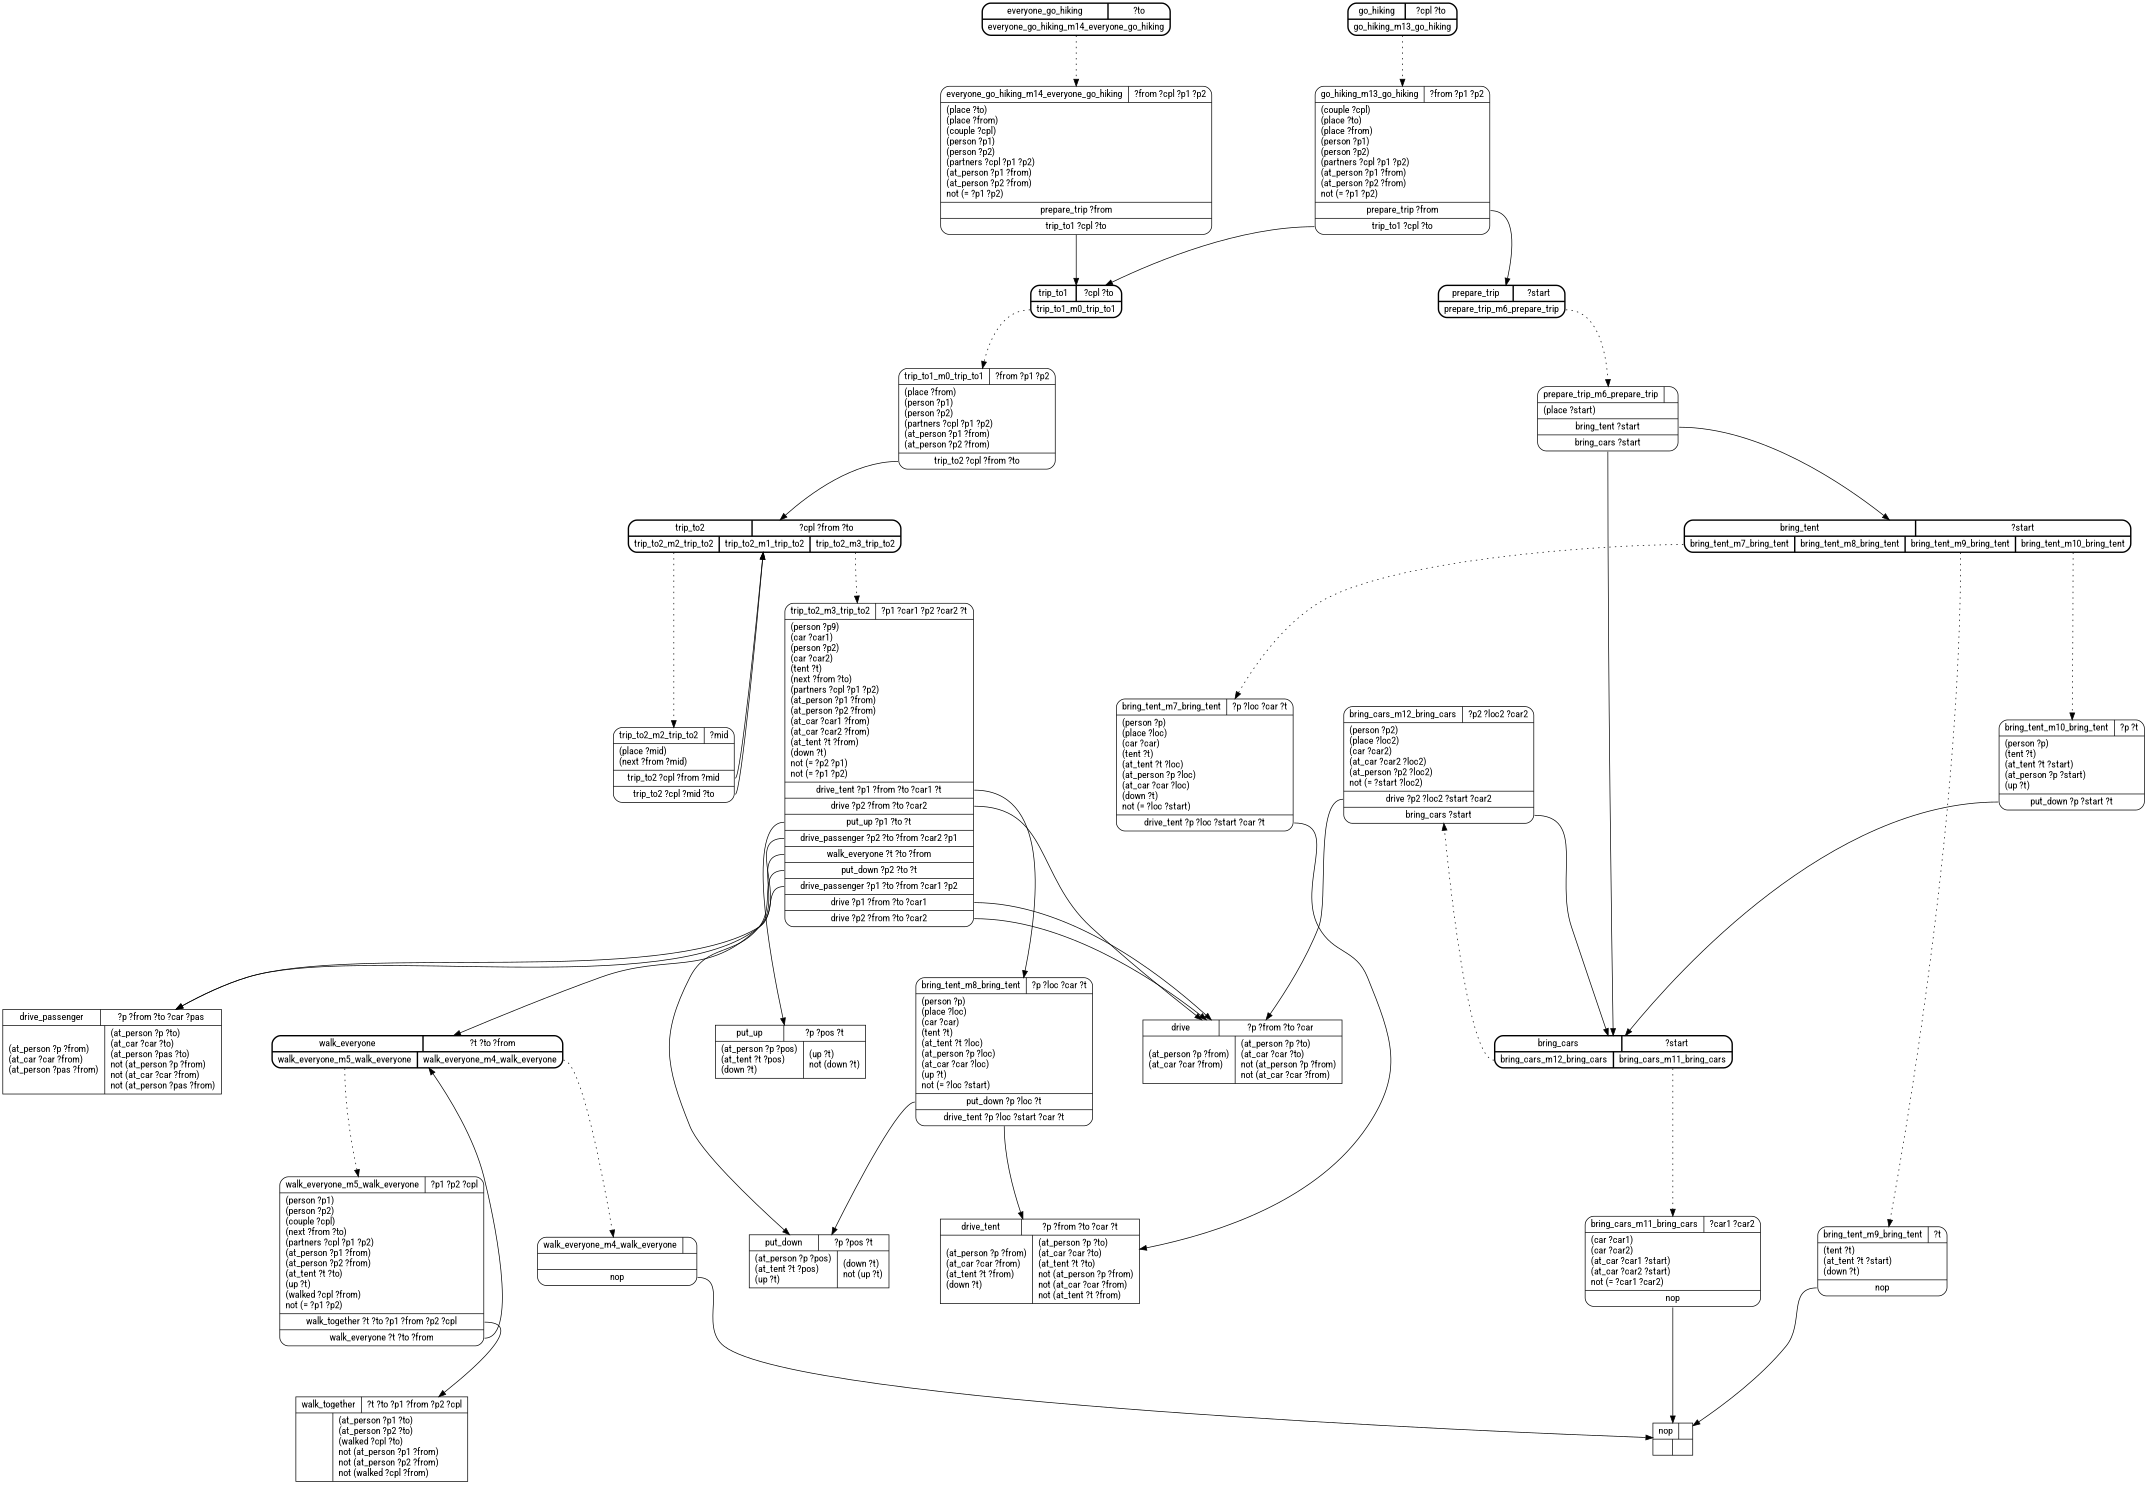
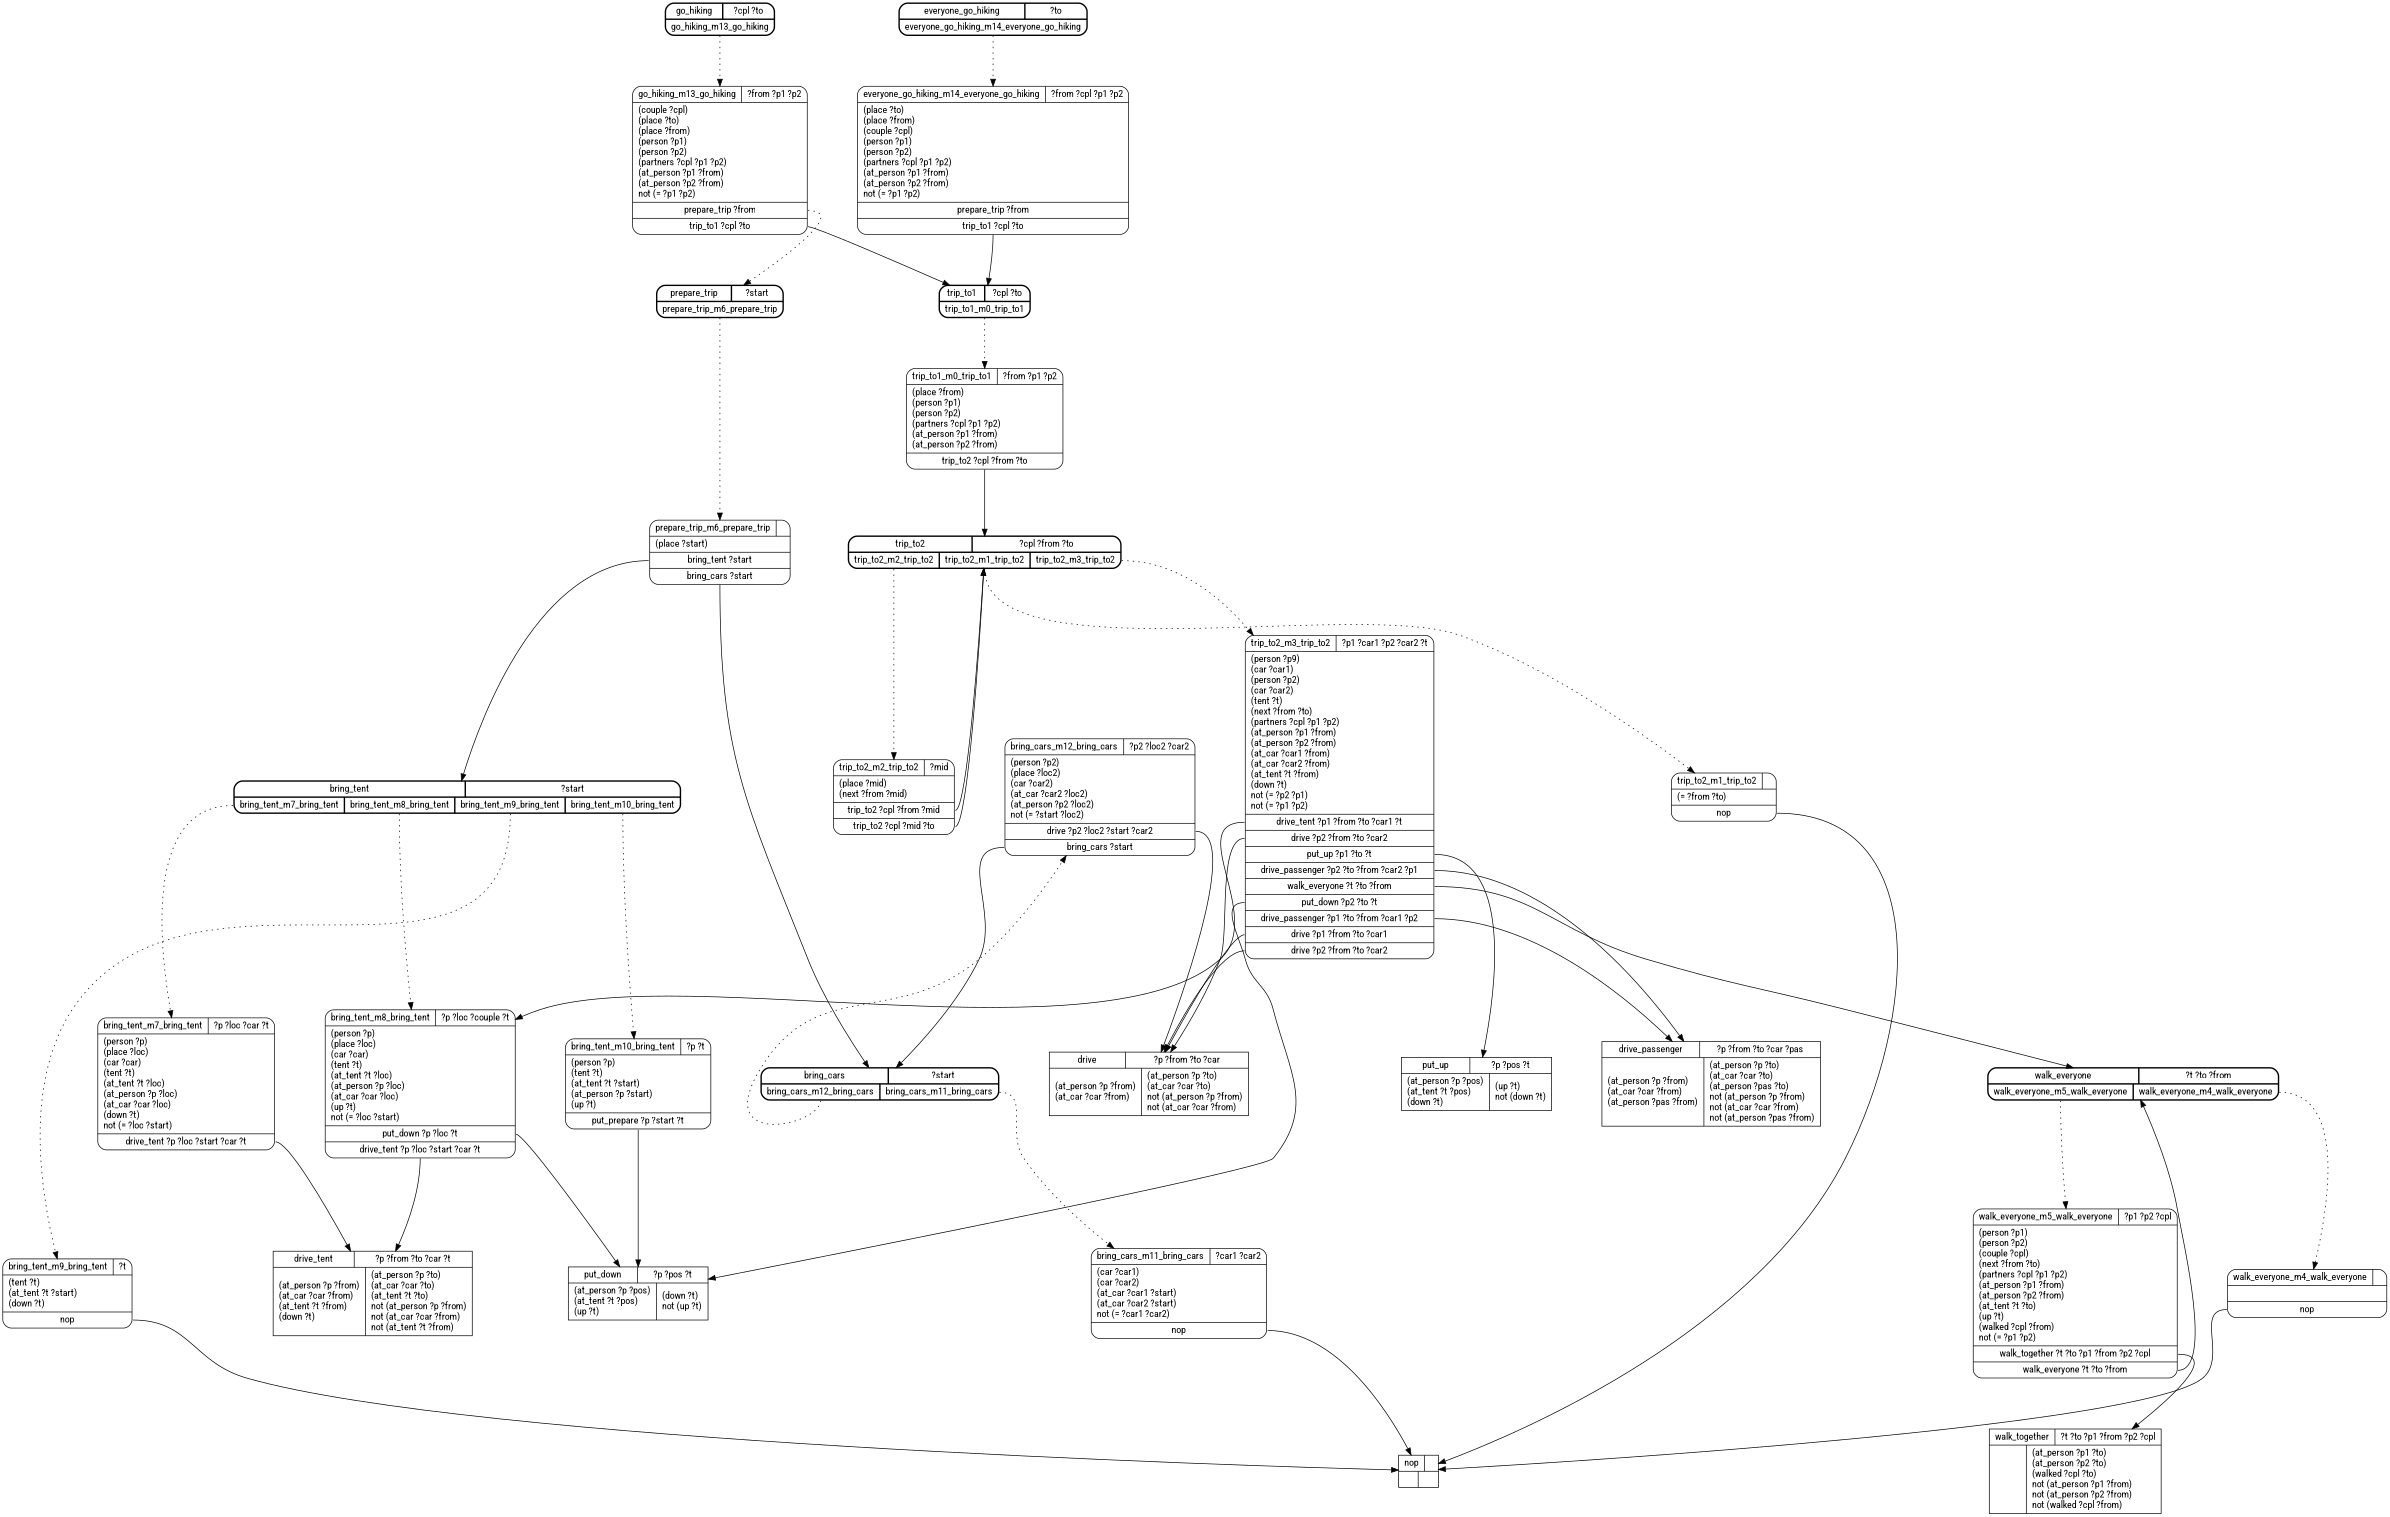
edge "go_hiking_m13_go_hiking" -> "prepare_trip": style solid -> dotted
node "trip_to2_m1_trip_to2": added
node "bring_tent_m10_bring_tent": text "put_down ?p ?start ?t" -> "put_prepare ?p ?start ?t"
edge "bring_tent_m10_bring_tent" -> "bring_cars": now "bring_tent_m10_bring_tent" -> "put_down"
edge "bring_tent" -> "bring_tent_m8_bring_tent": added
node "bring_tent_m8_bring_tent": text "?p ?loc ?car ?t" -> "?p ?loc ?couple ?t"
